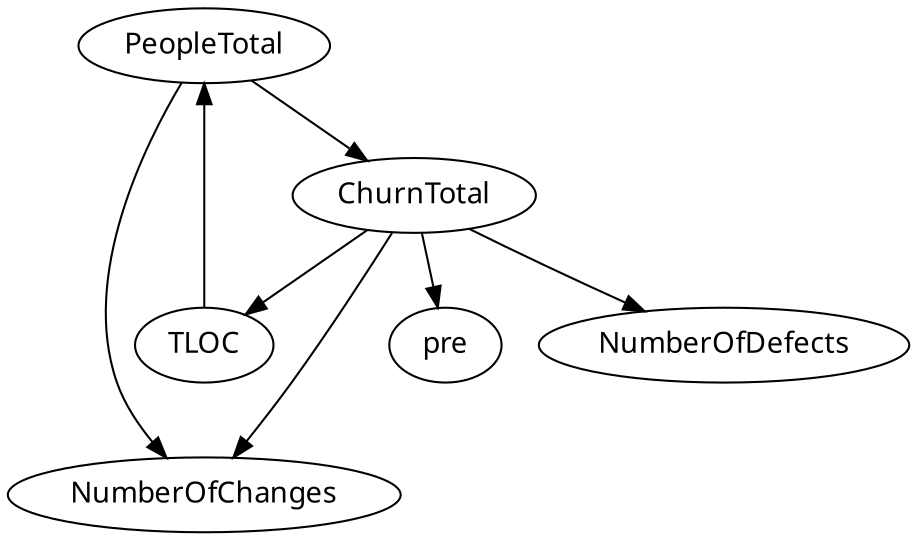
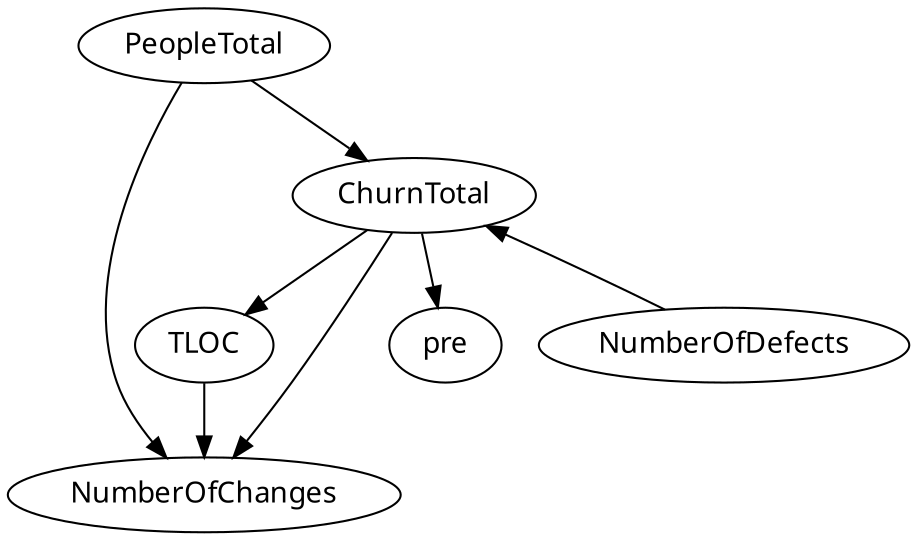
edge "TLOC" -> "PeopleTotal": now "TLOC" -> "NumberOfChanges"
edge "ChurnTotal" -> "NumberOfDefects": reversed
